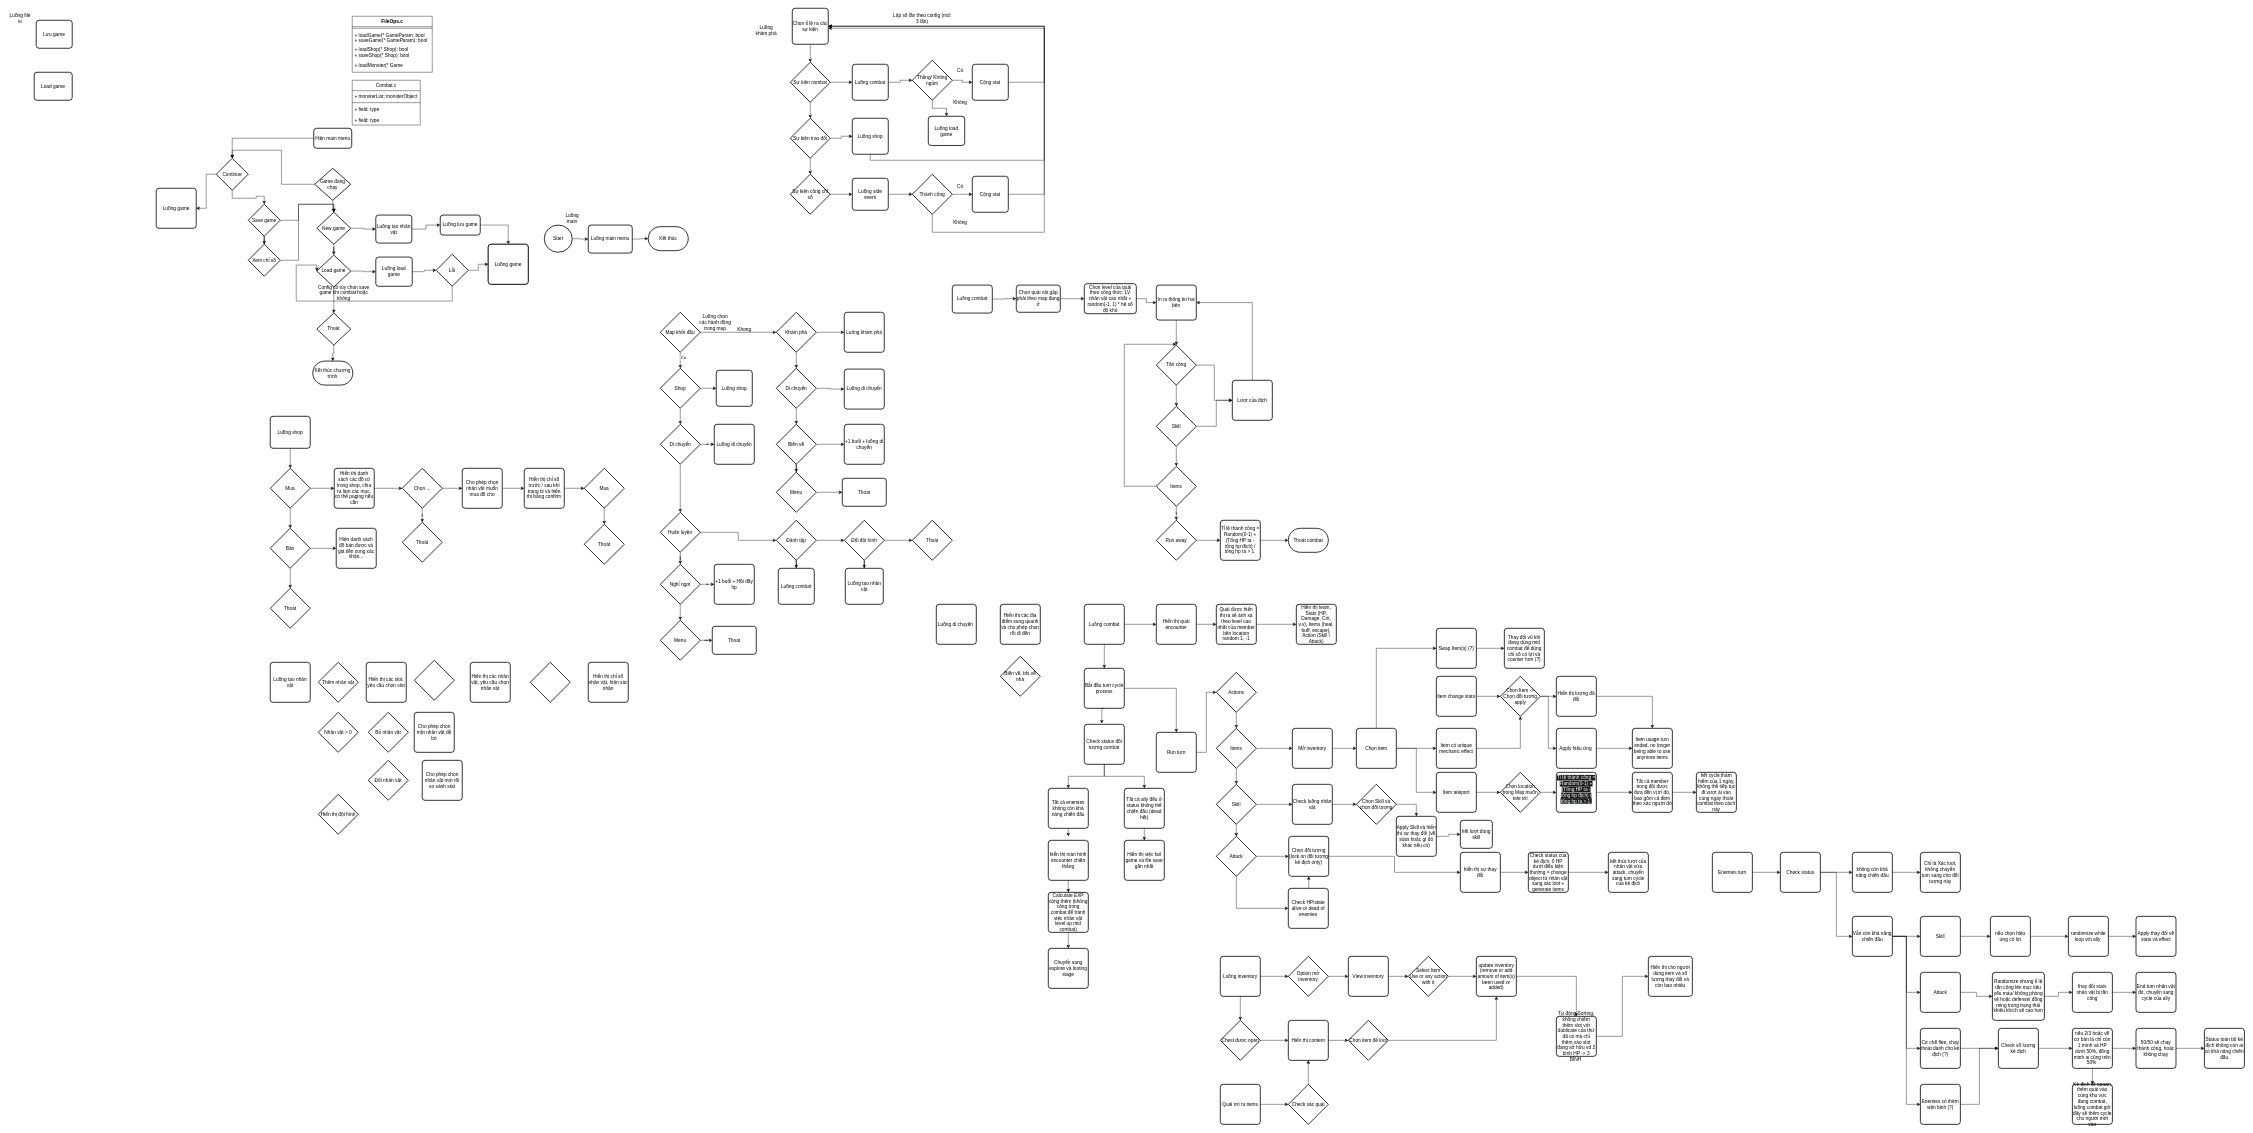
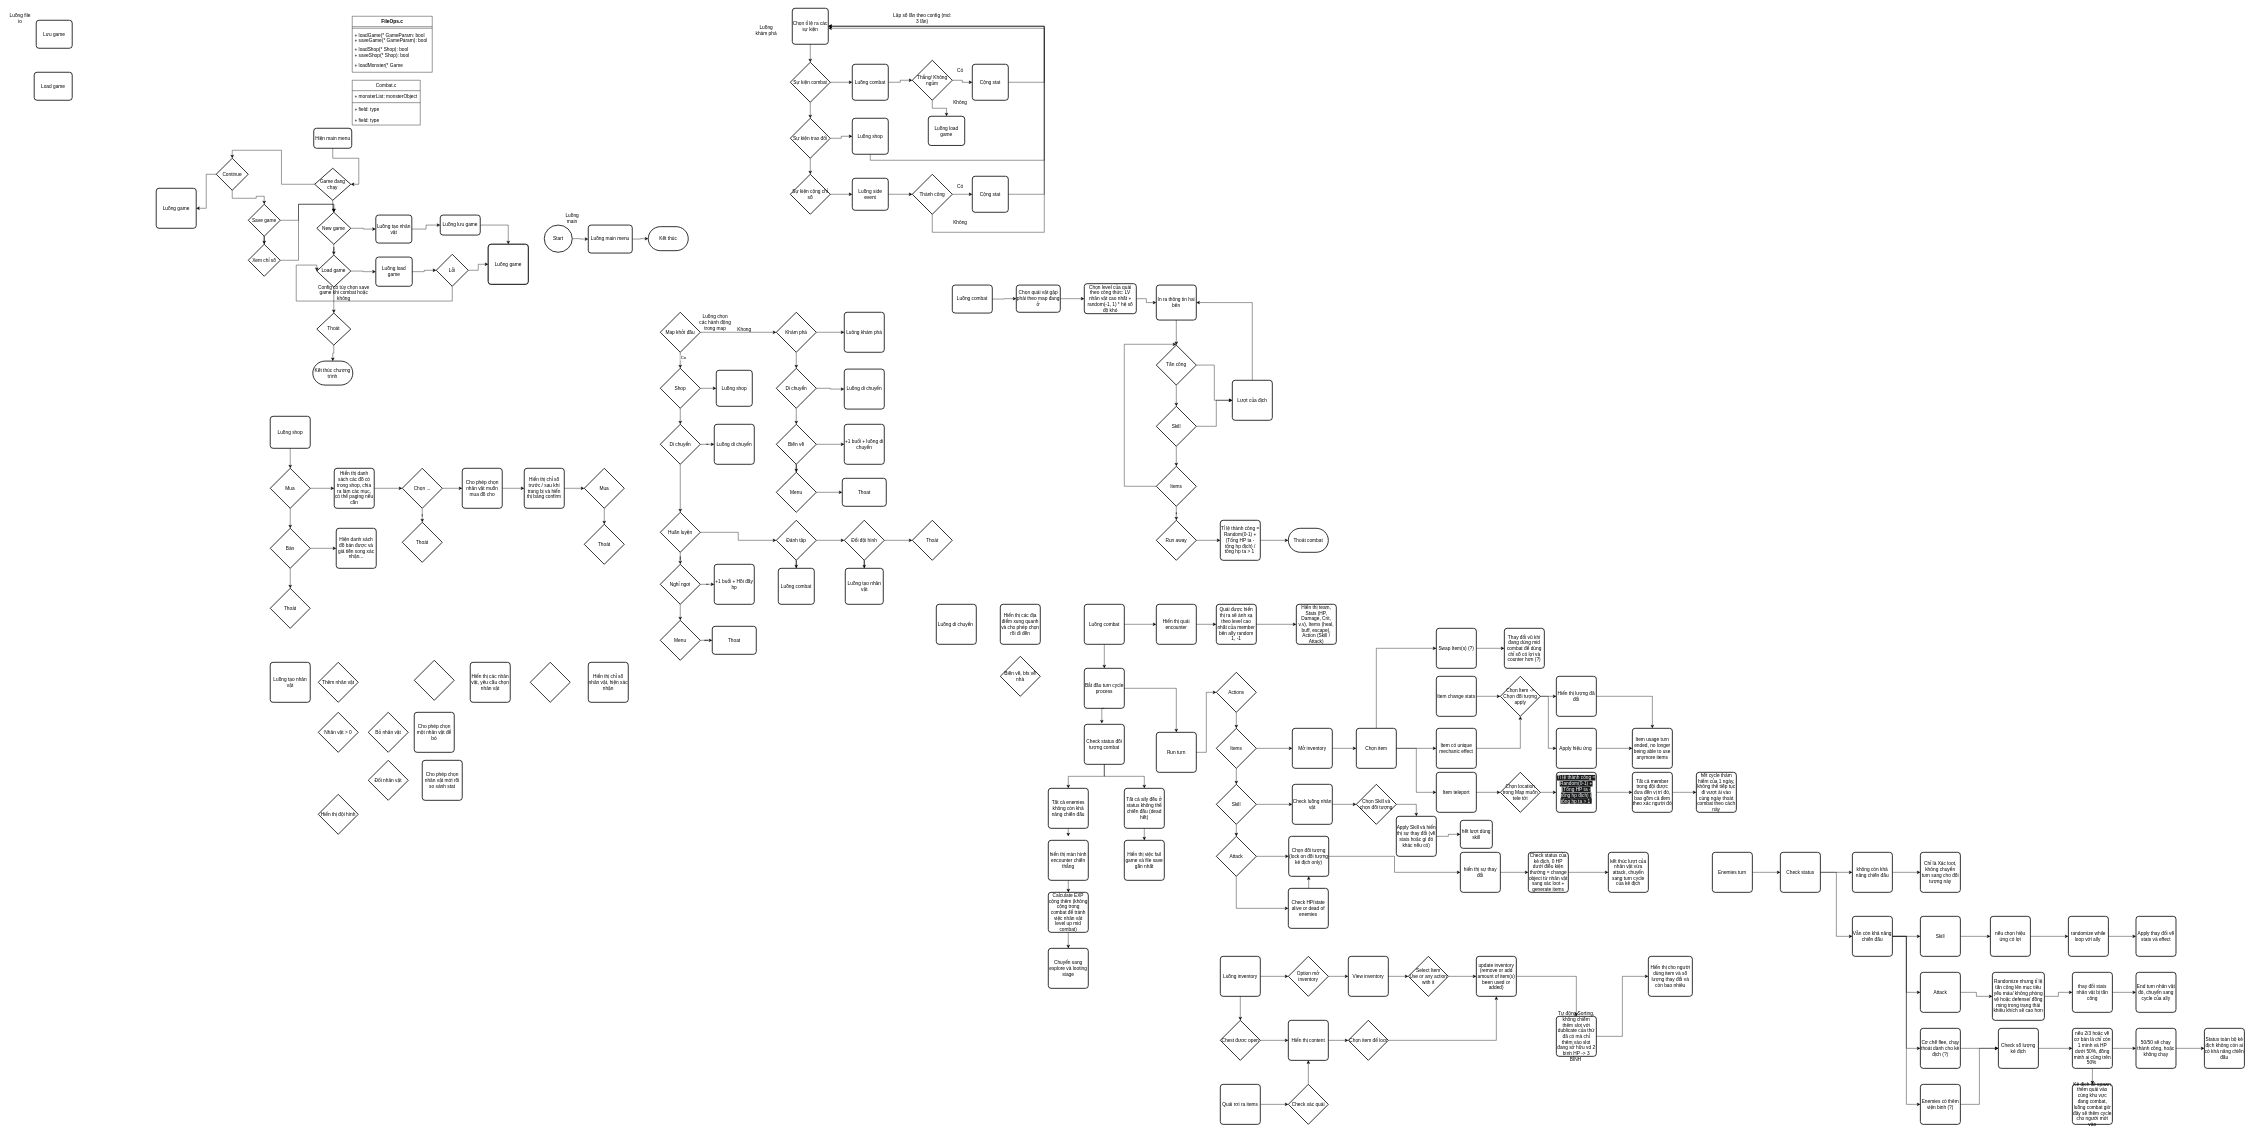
edge "Hiện main menu" -> "Continue": now "Hiện main menu" -> "Game đang chạy"
node "Quái được hiển thị ra sẽ ánh xạ theo level cao nhất của member bên location random 1, -1": label "Quái được hiển thị ra sẽ ánh xạ theo level cao nhất của member bên location random 1, -1" -> "Quái được hiển thị ra sẽ ánh xạ theo level cao nhất của member bên ally random 1, -1"
node "Hiển thị các slot, yêu cầu chọn slot": removed
